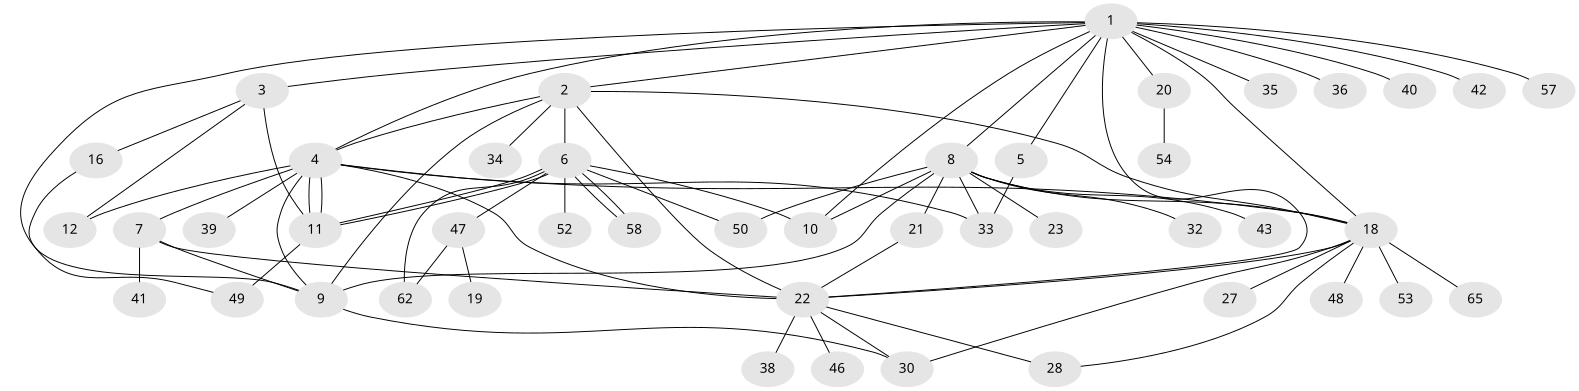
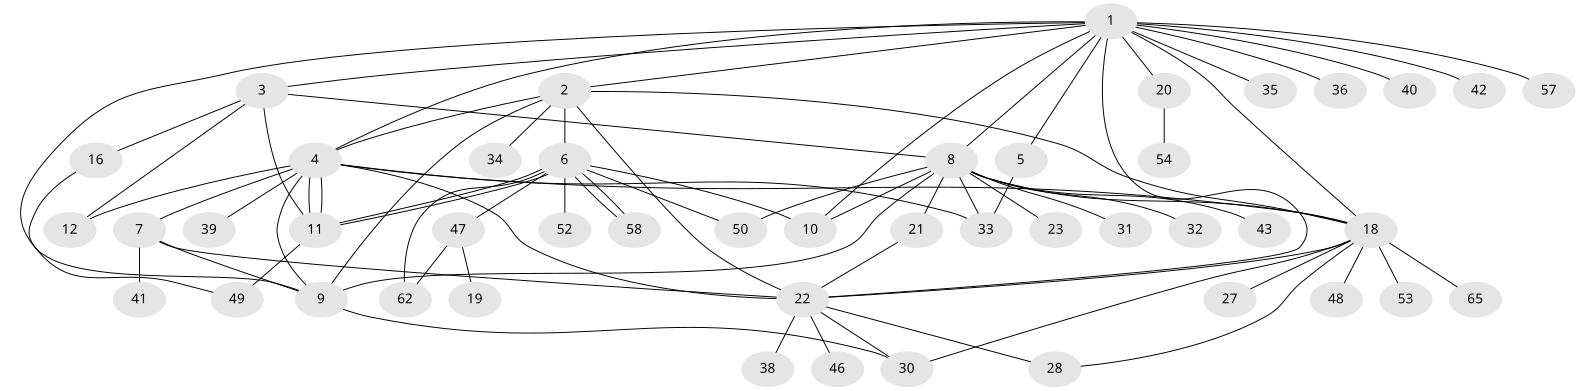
edge "3" -- "8": added
node "31": added
